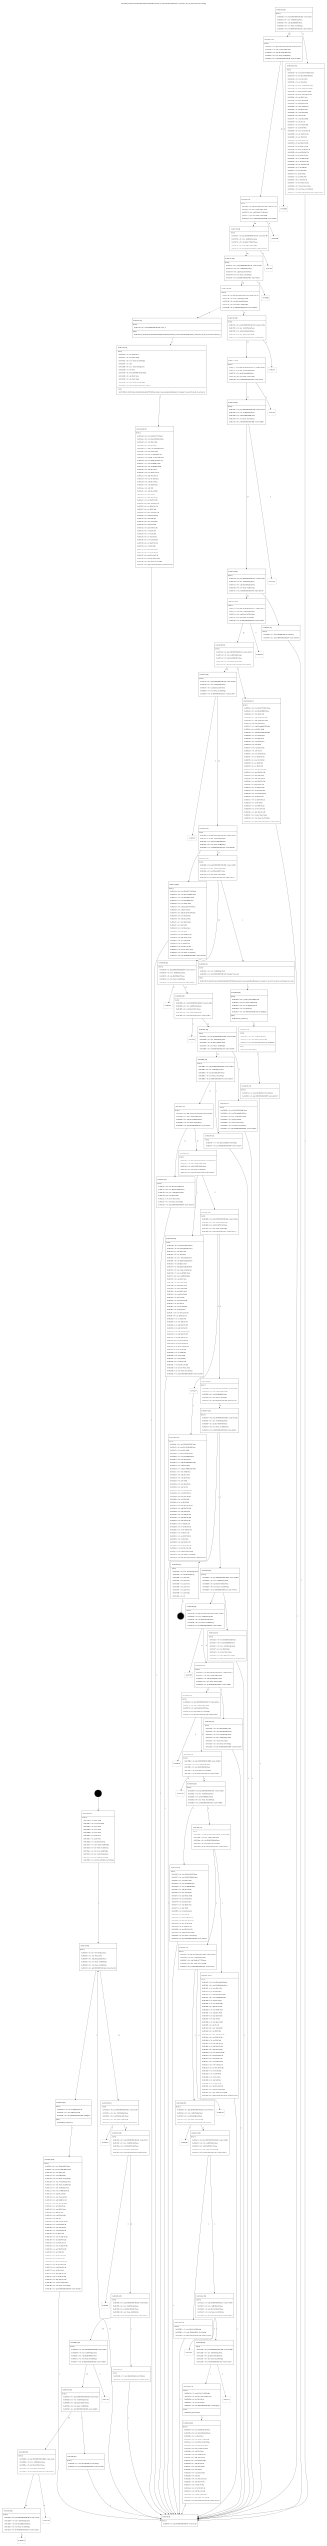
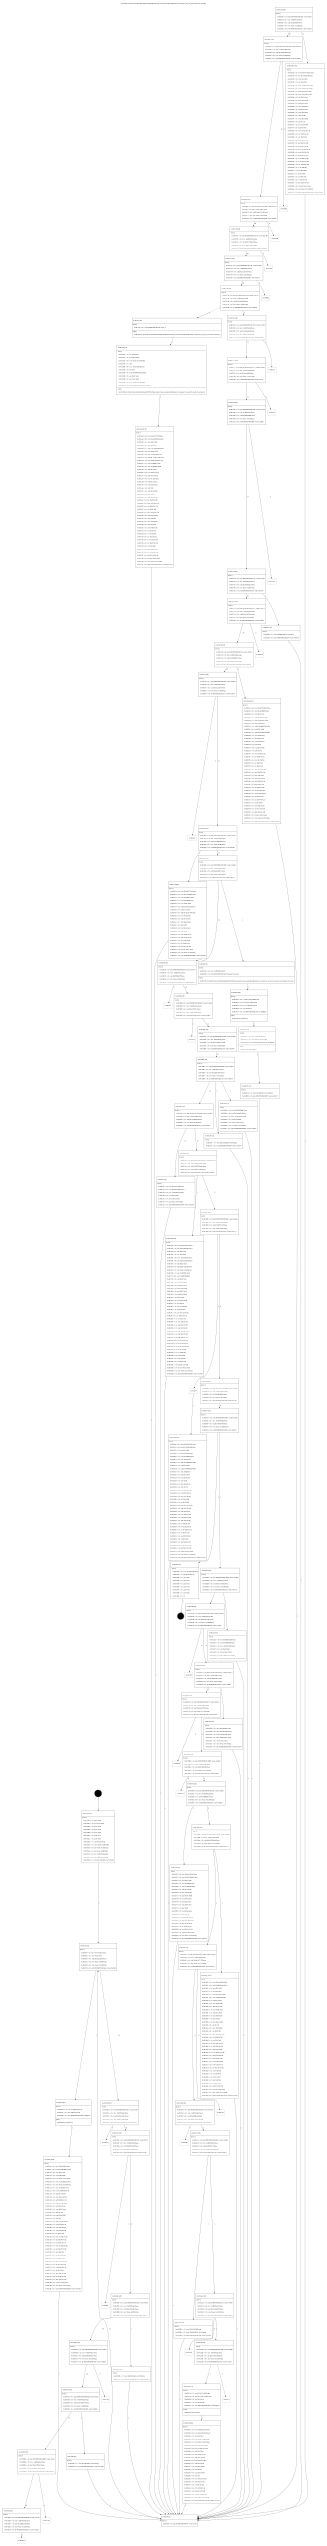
edge "0x401871 [25]" -> "0x401a56 [27]": now "0x40188a [25]" -> "0x401a56 [27]"
